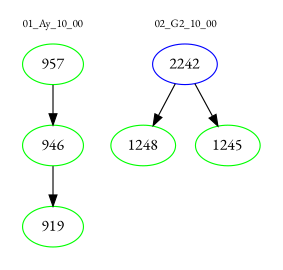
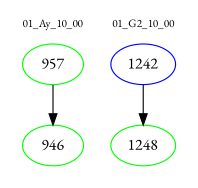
cluster "02_G2_10_00": label "02_G2_10_00" -> "01_G2_10_00"
node "2242": label "2242" -> "1242"
node "1245": removed
node "919": removed
